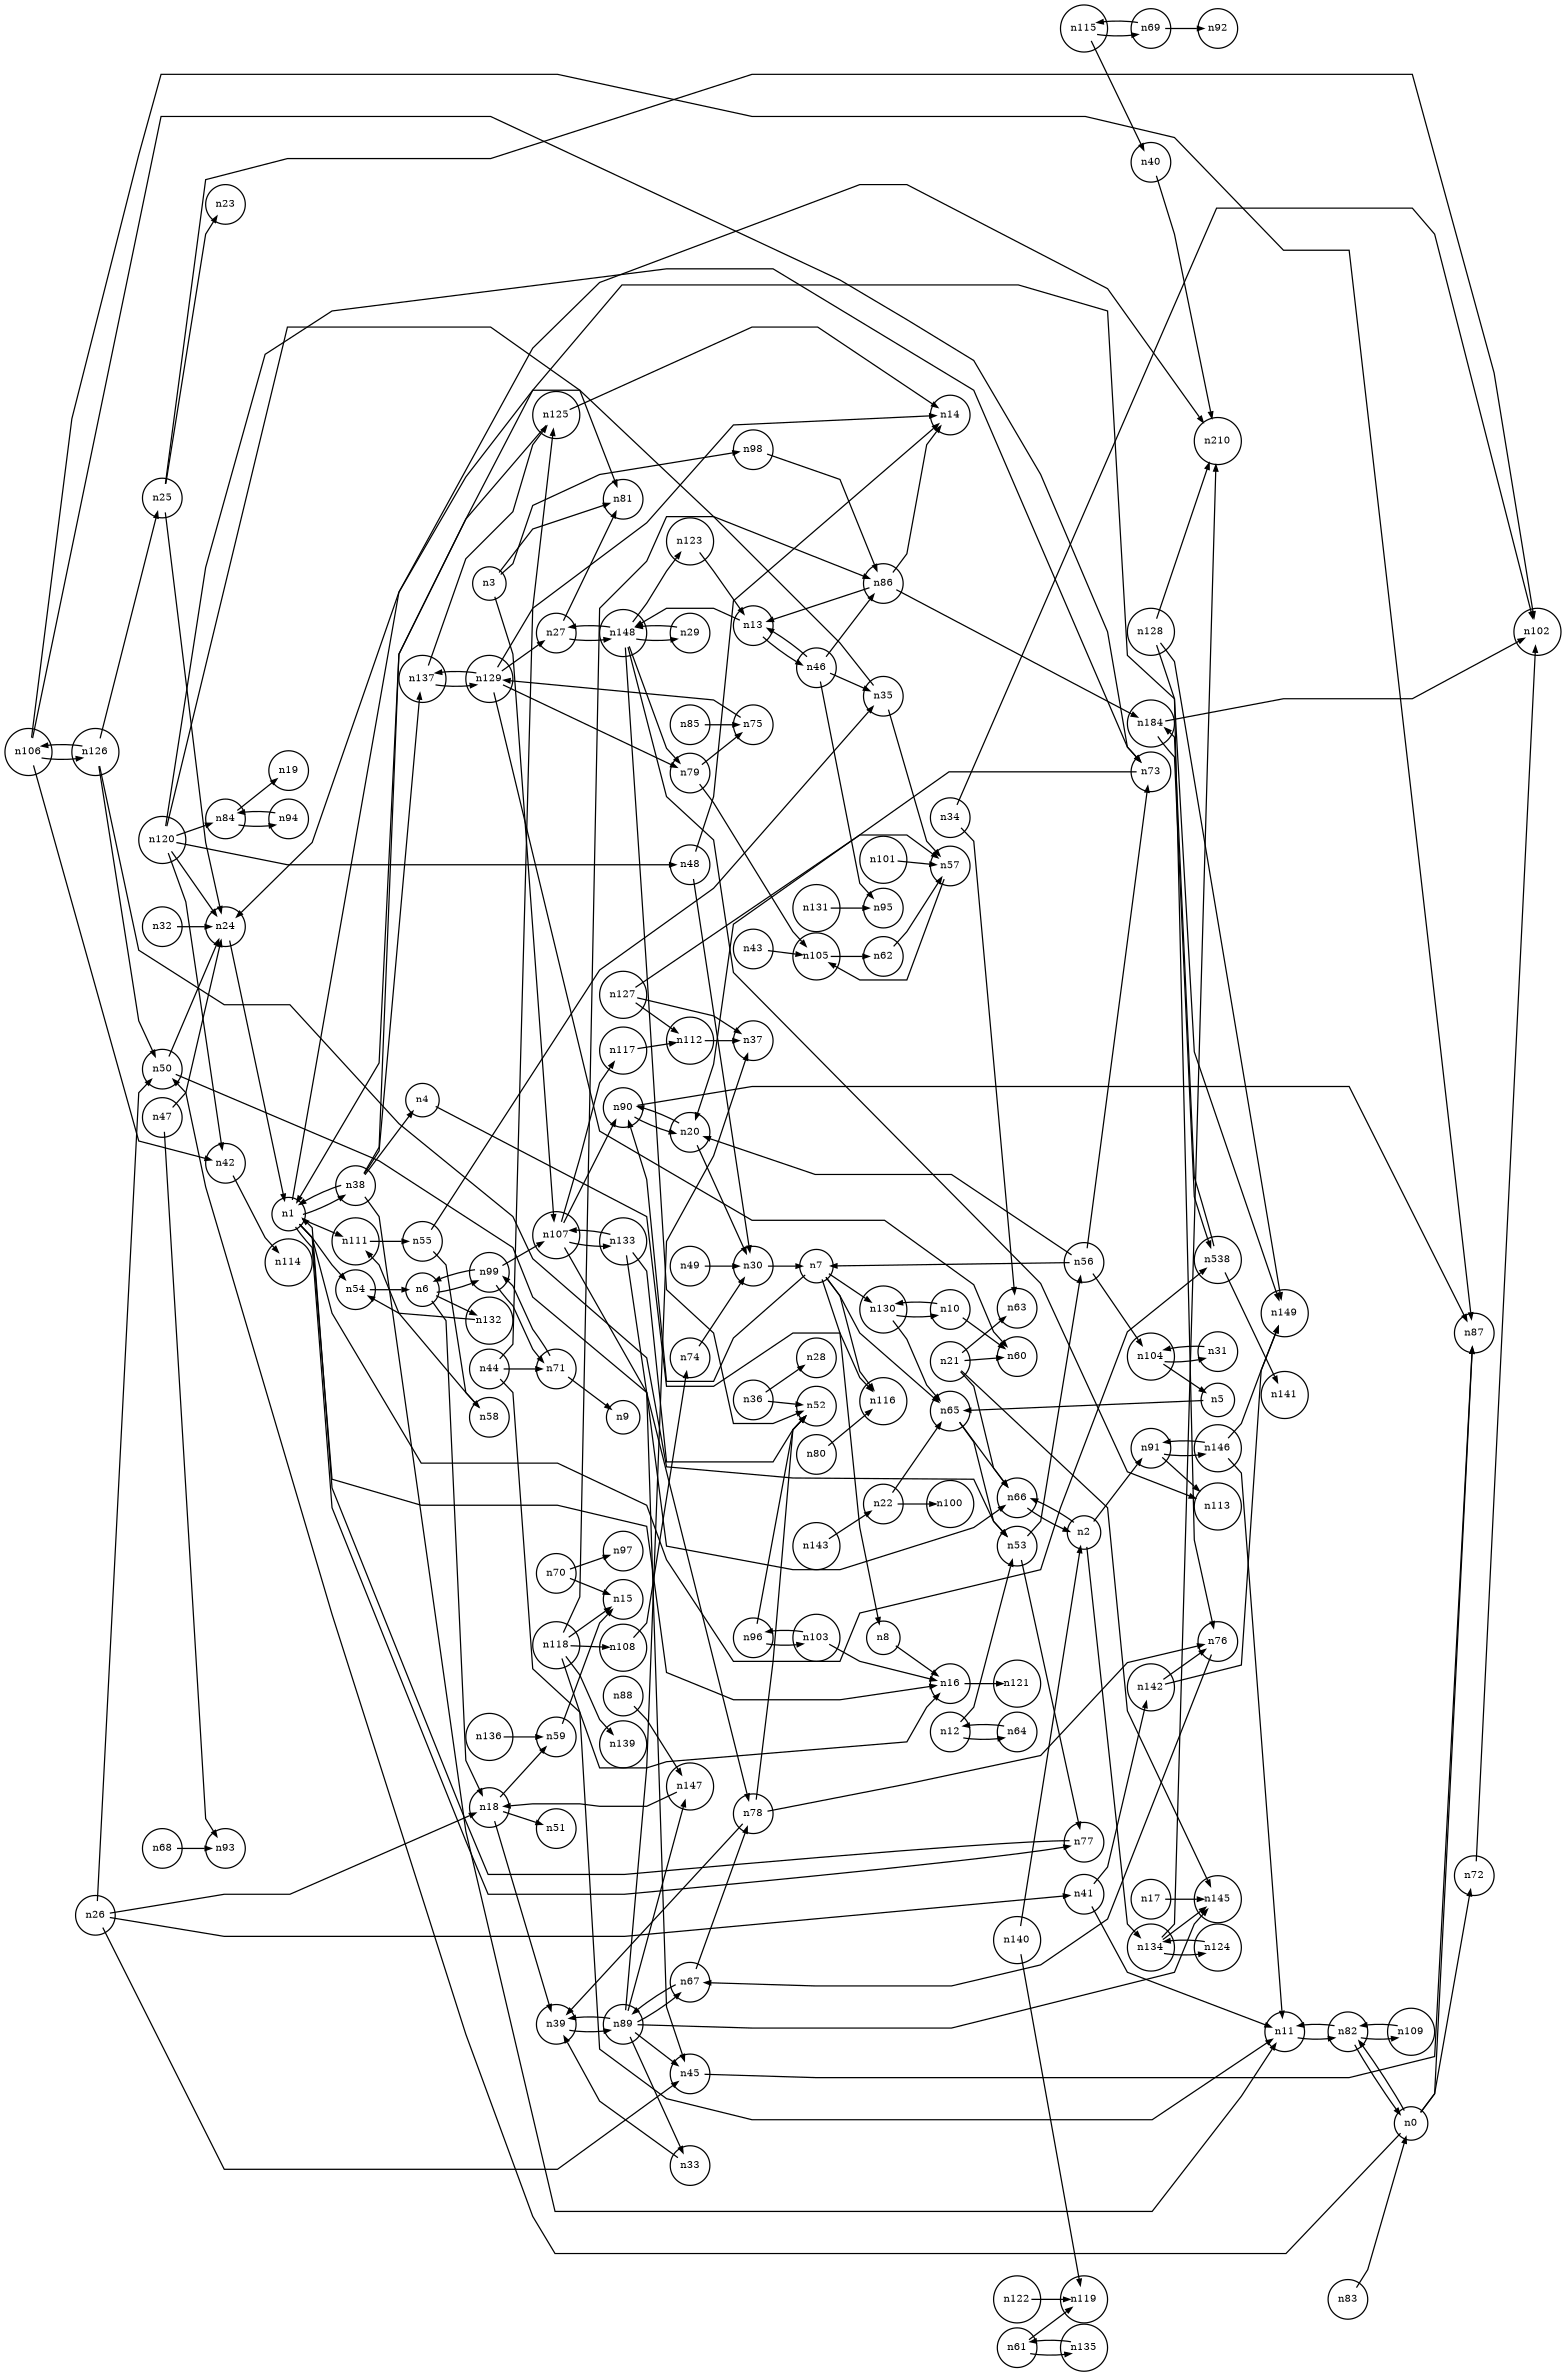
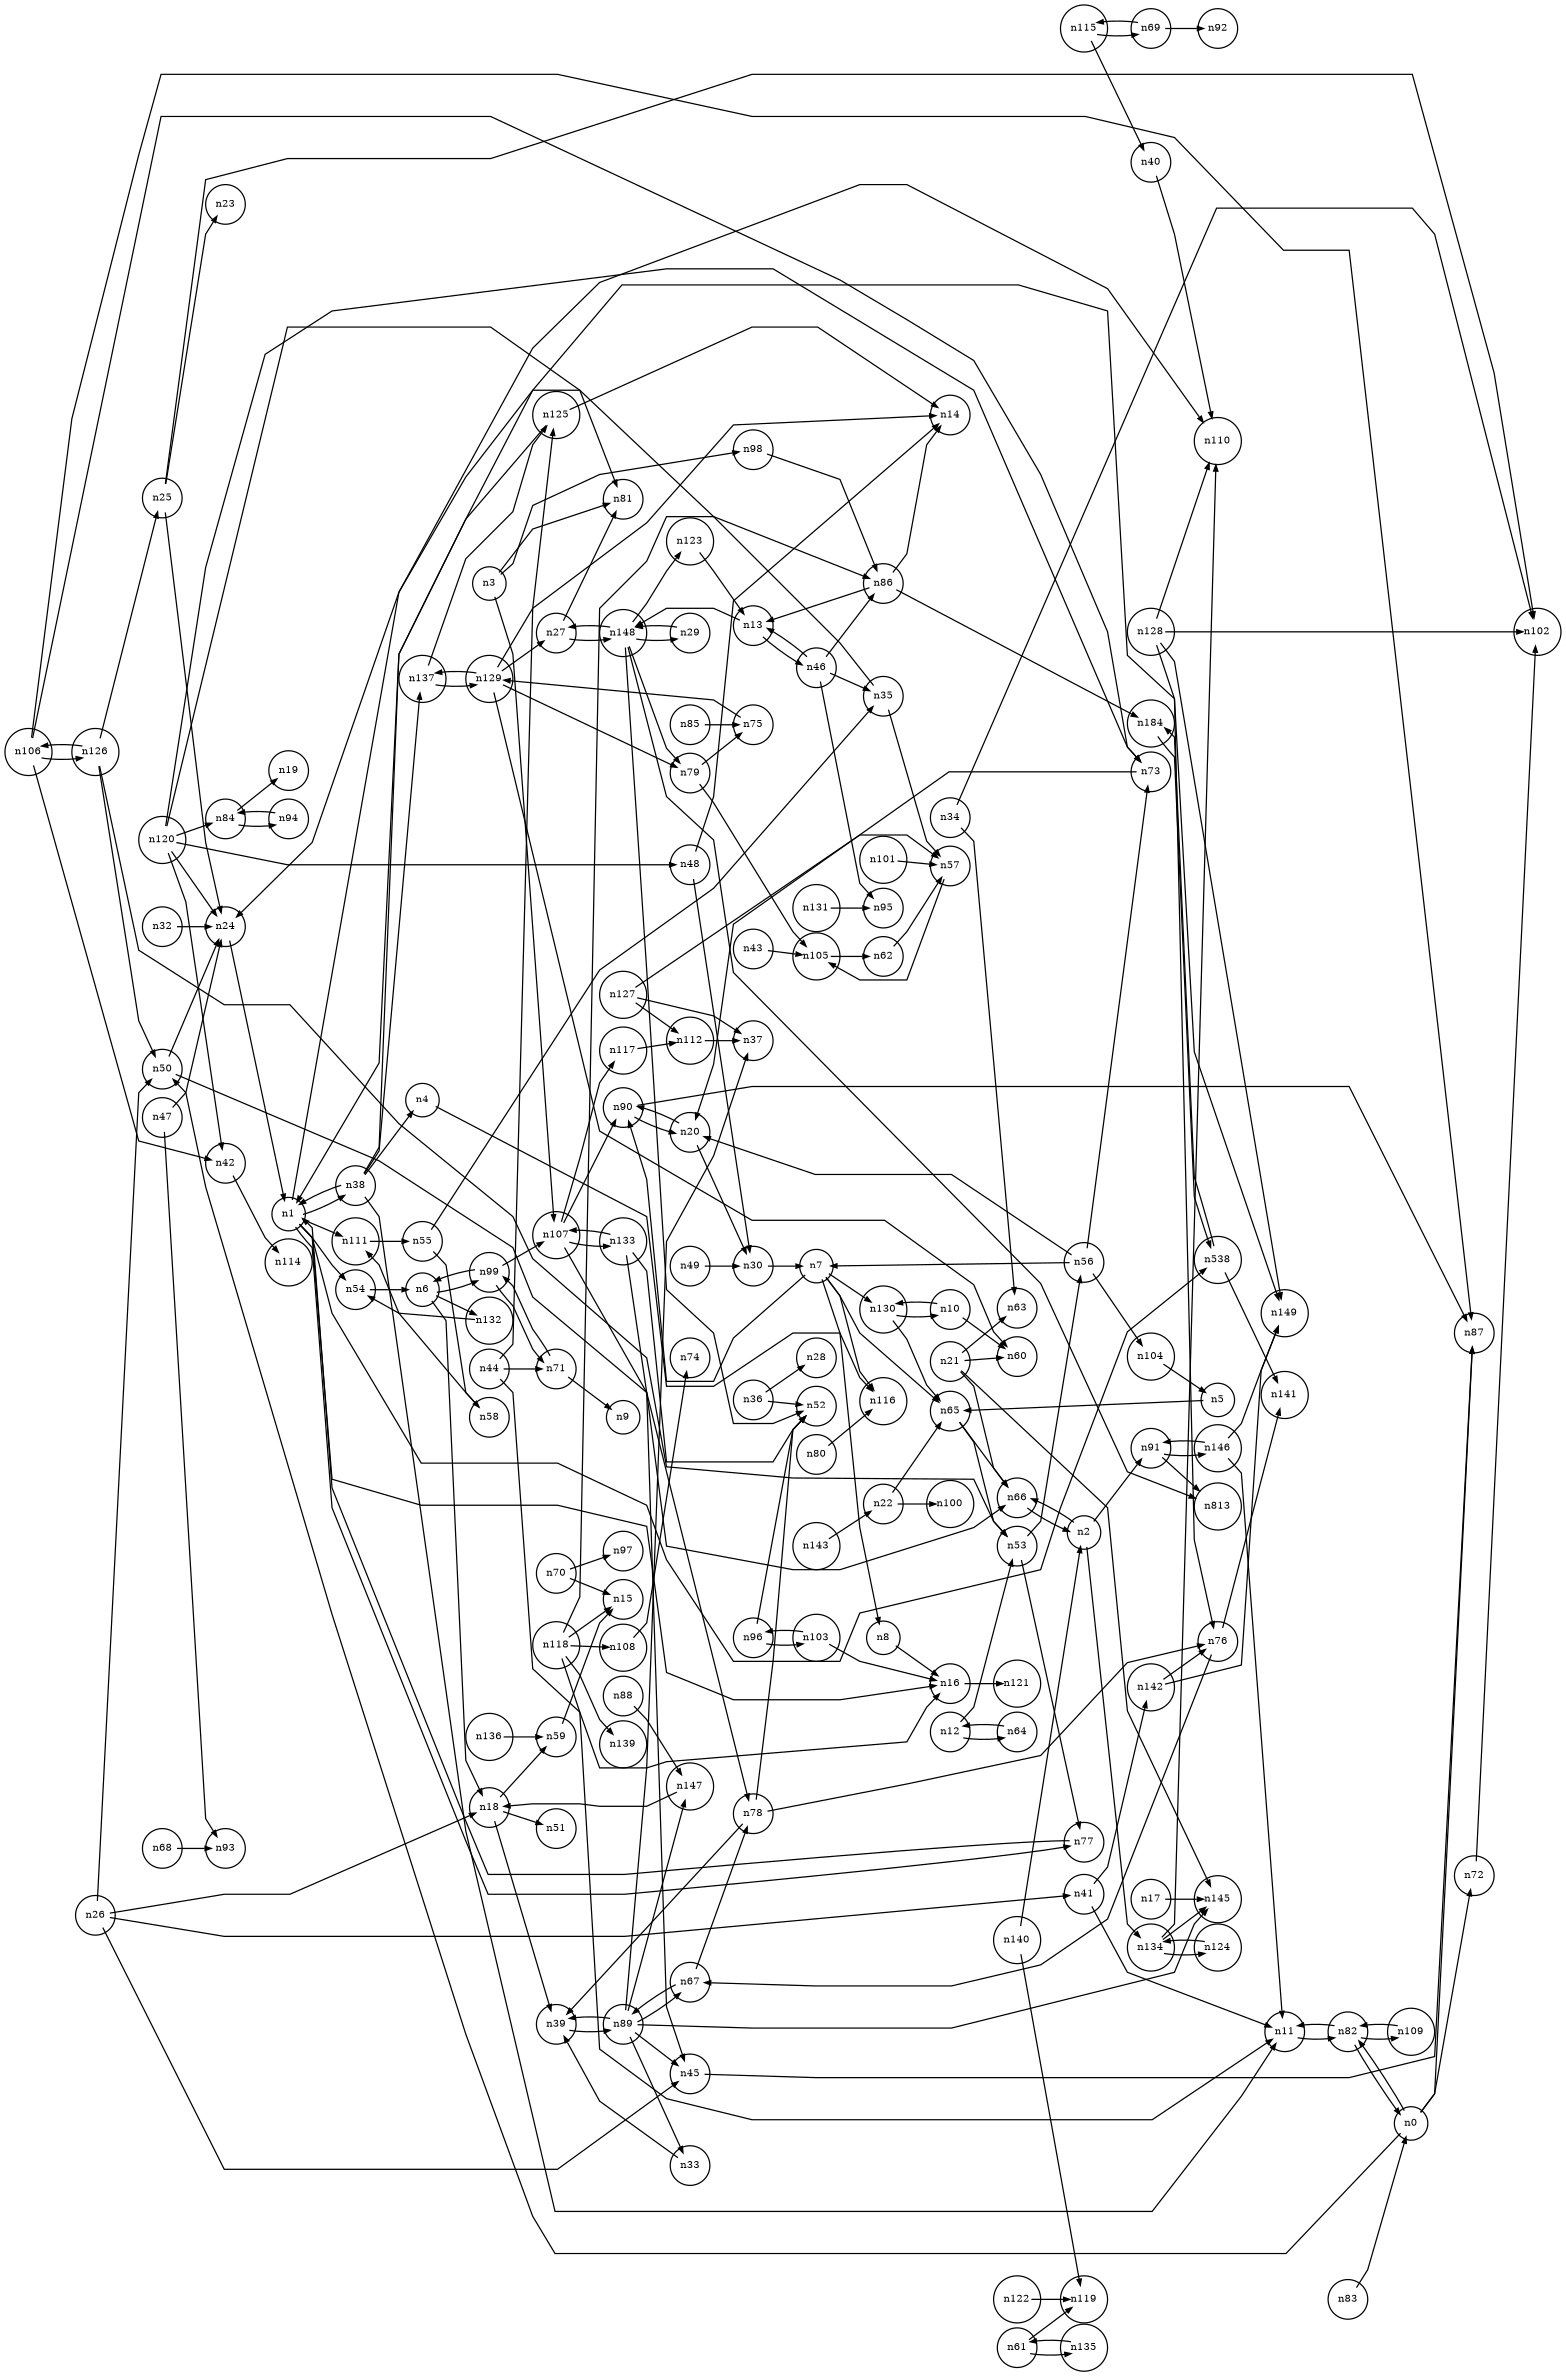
node "n210": label "n210" -> "n110"
edge "n184" -> "n102": now "n128" -> "n102"
edge "n74" -> "n30": removed
node "n31": removed
node "n113": label "n113" -> "n813"
edge "n76" -> "n141": added
